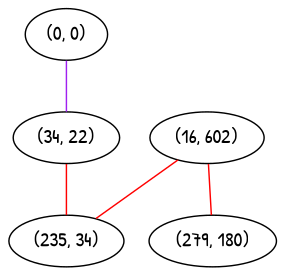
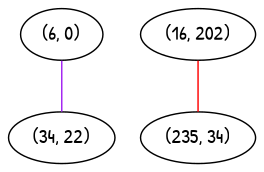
node "(0, 0)": label "(0, 0)" -> "(6, 0)"
node "(16, 602)": label "(16, 602)" -> "(16, 202)"
edge "(34, 22)" -- "(235, 34)": removed
node "(279, 180)": removed
